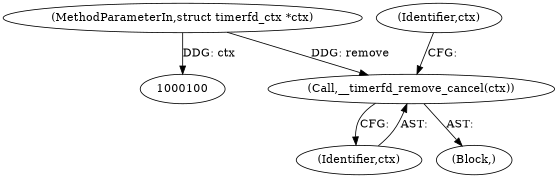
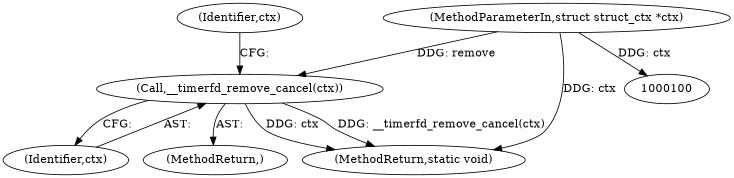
node "(MethodParameterIn,struct timerfd_ctx *ctx)": label "(MethodParameterIn,struct timerfd_ctx *ctx)" -> "(MethodParameterIn,struct struct_ctx *ctx)"
node "(MethodReturn,static void)": added
node "(Block,)": label "(Block,)" -> "(MethodReturn,)"
